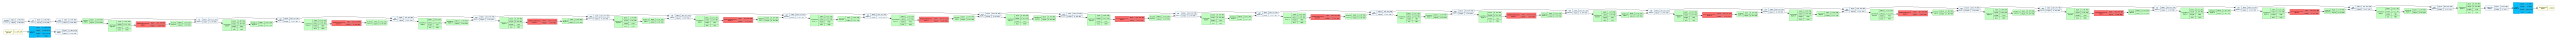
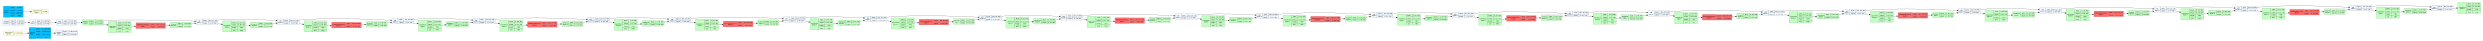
node "__getitem__": removed
